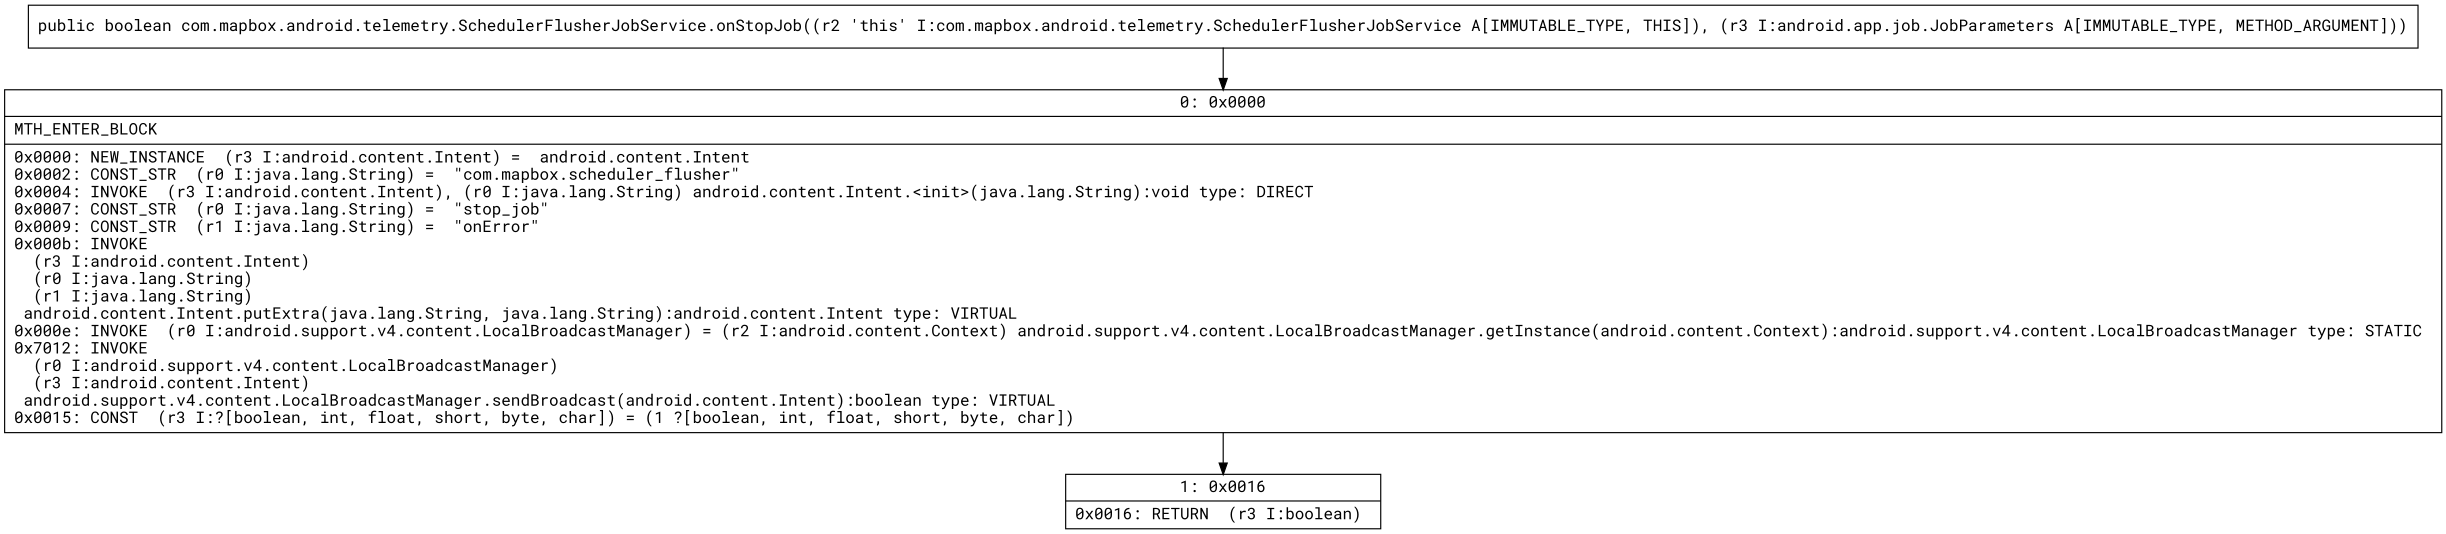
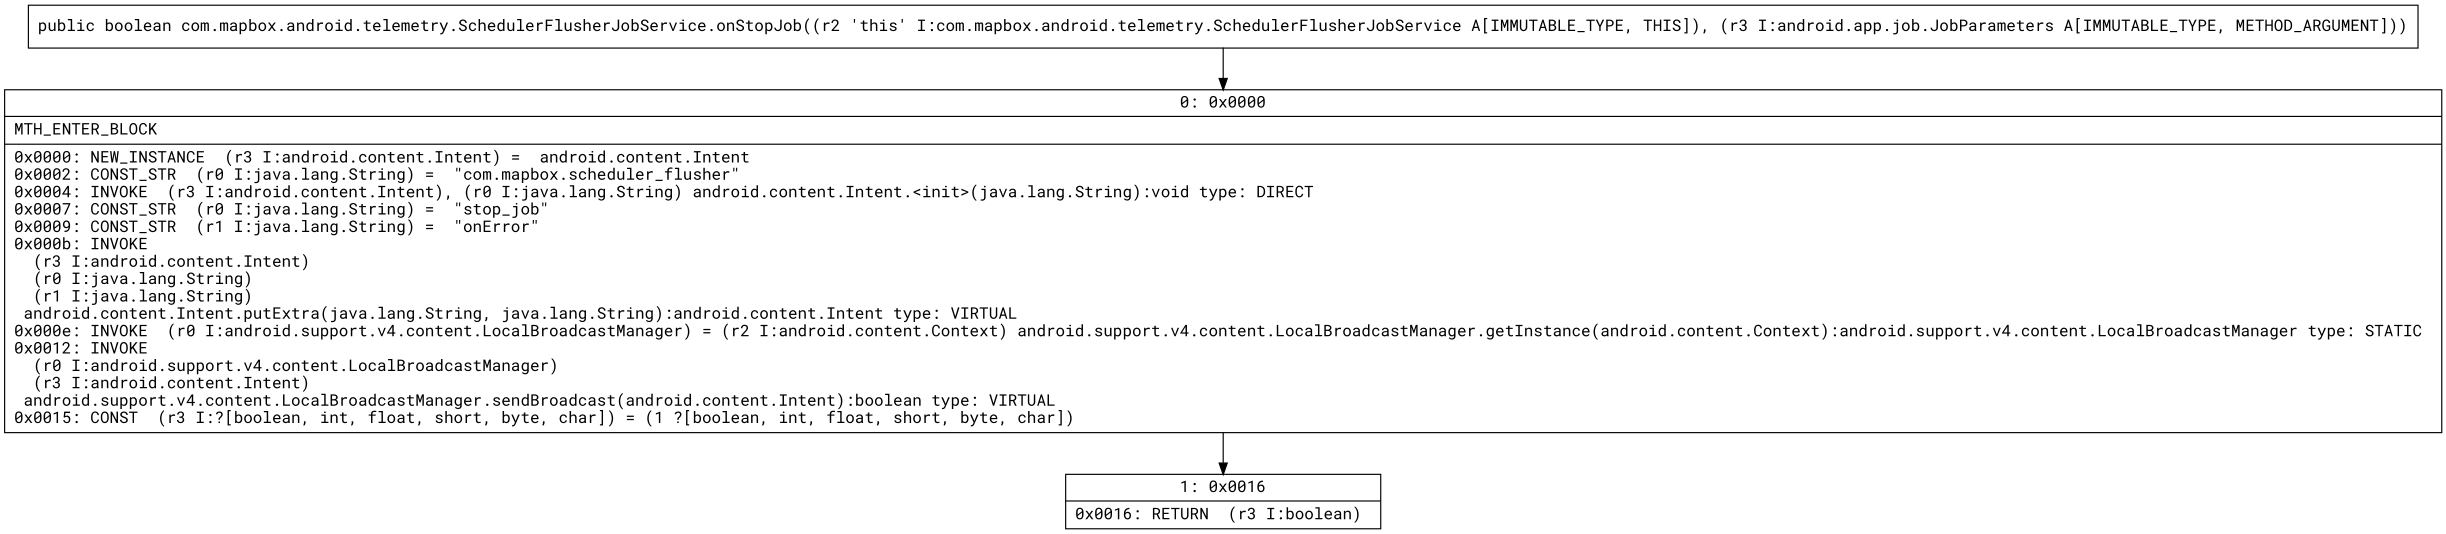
node "0: 0x0000": text "0x7012: INVOKE" -> "0x0012: INVOKE"
